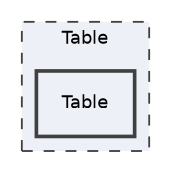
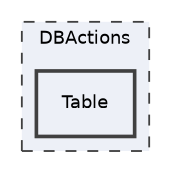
cluster "Table": label "Table" -> "DBActions"
